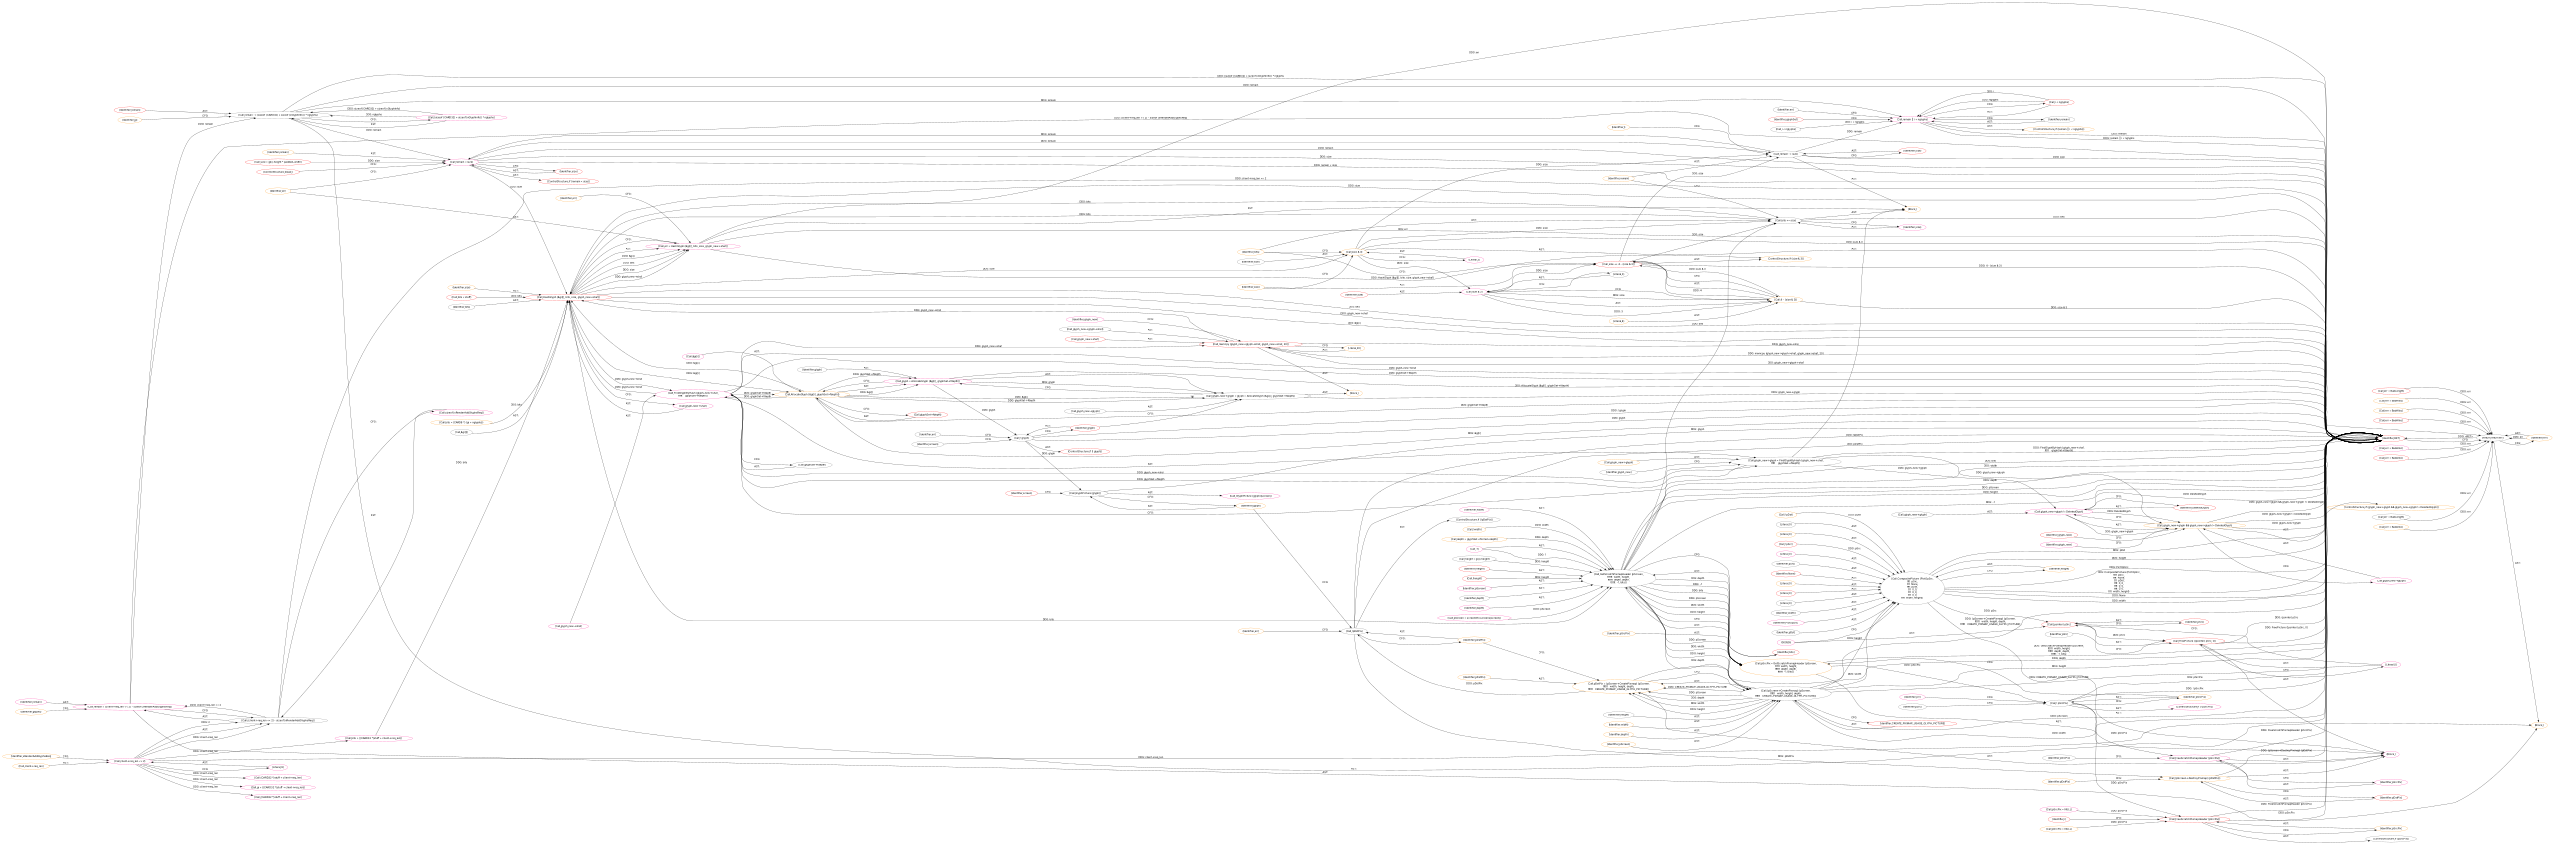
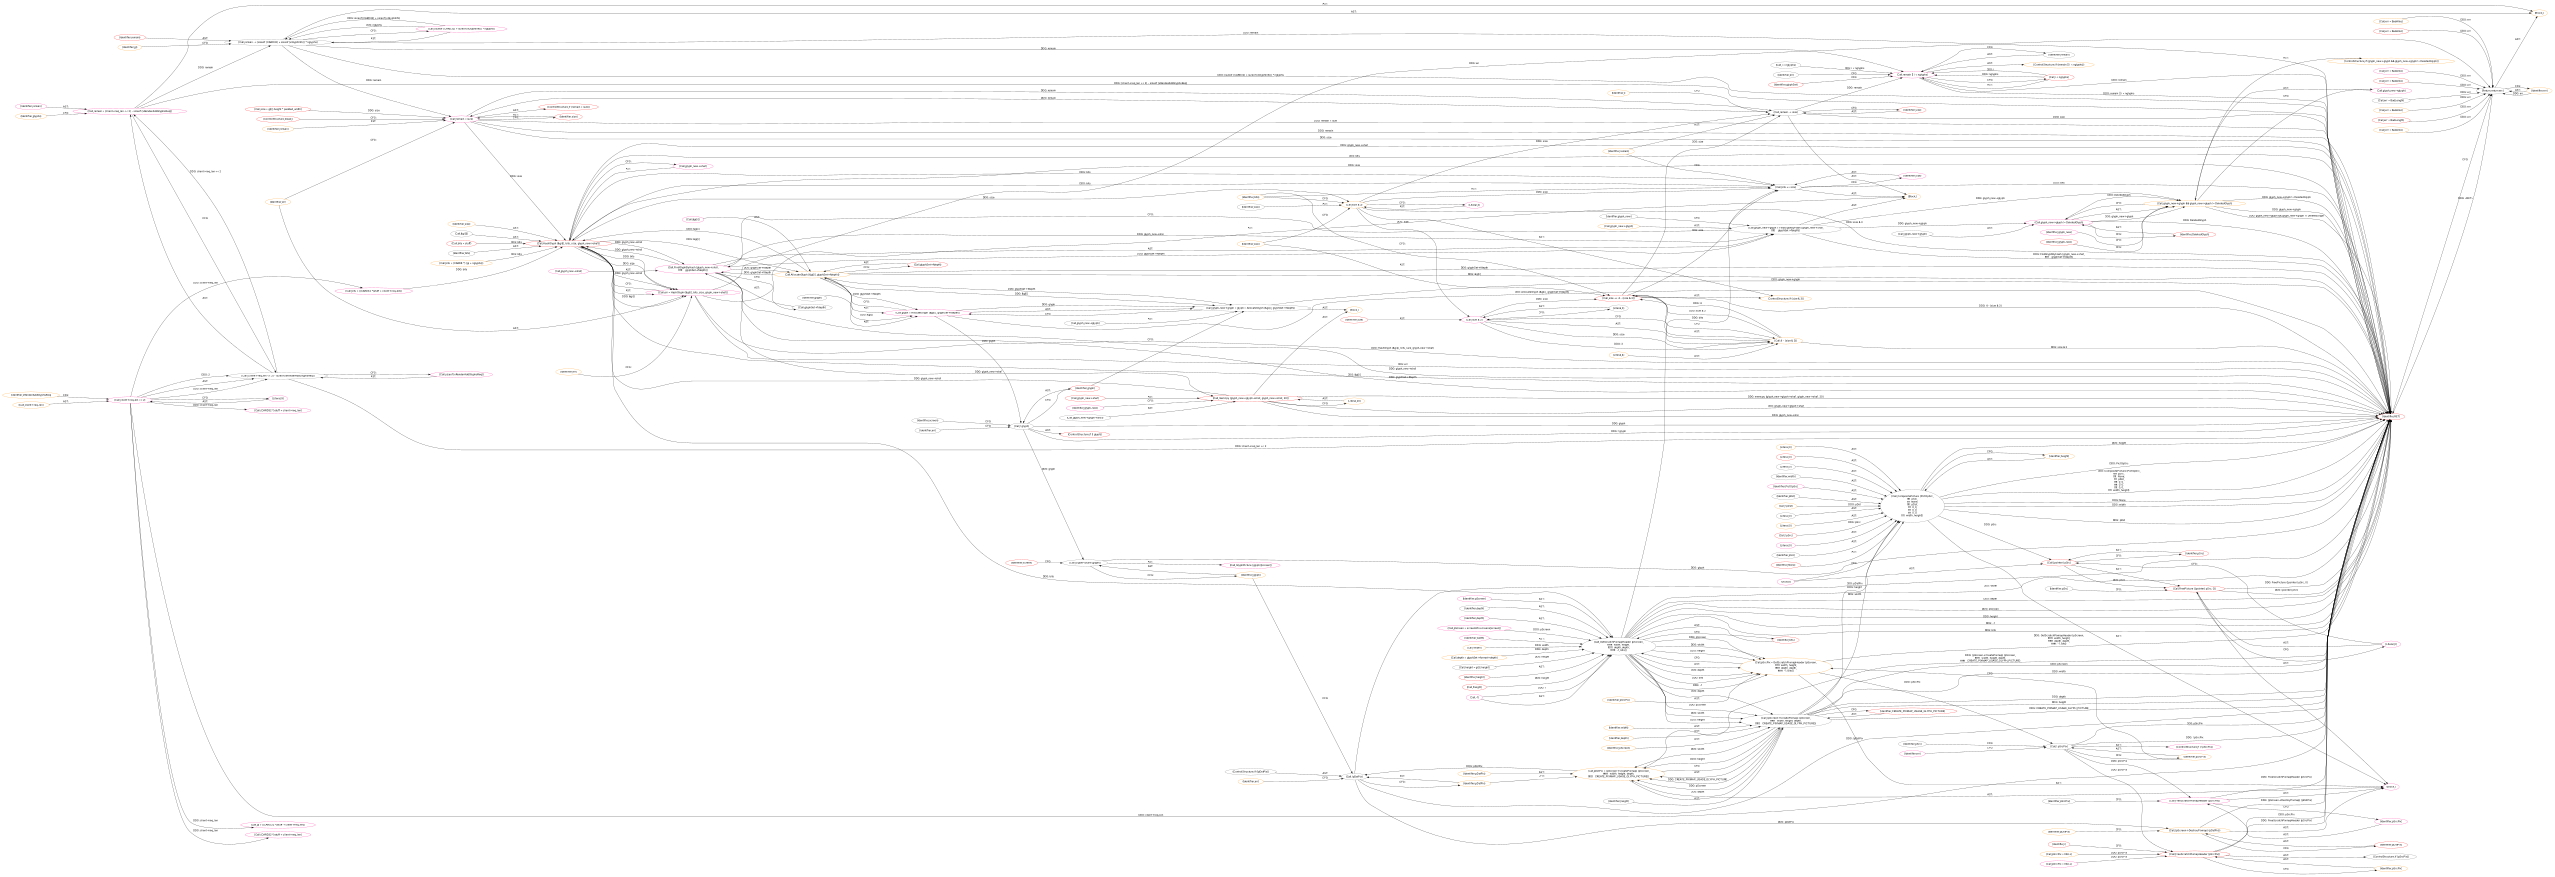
edge "(Call,!pDstPix)" -> "(ControlStructure,if (!pDstPix))": reversed
